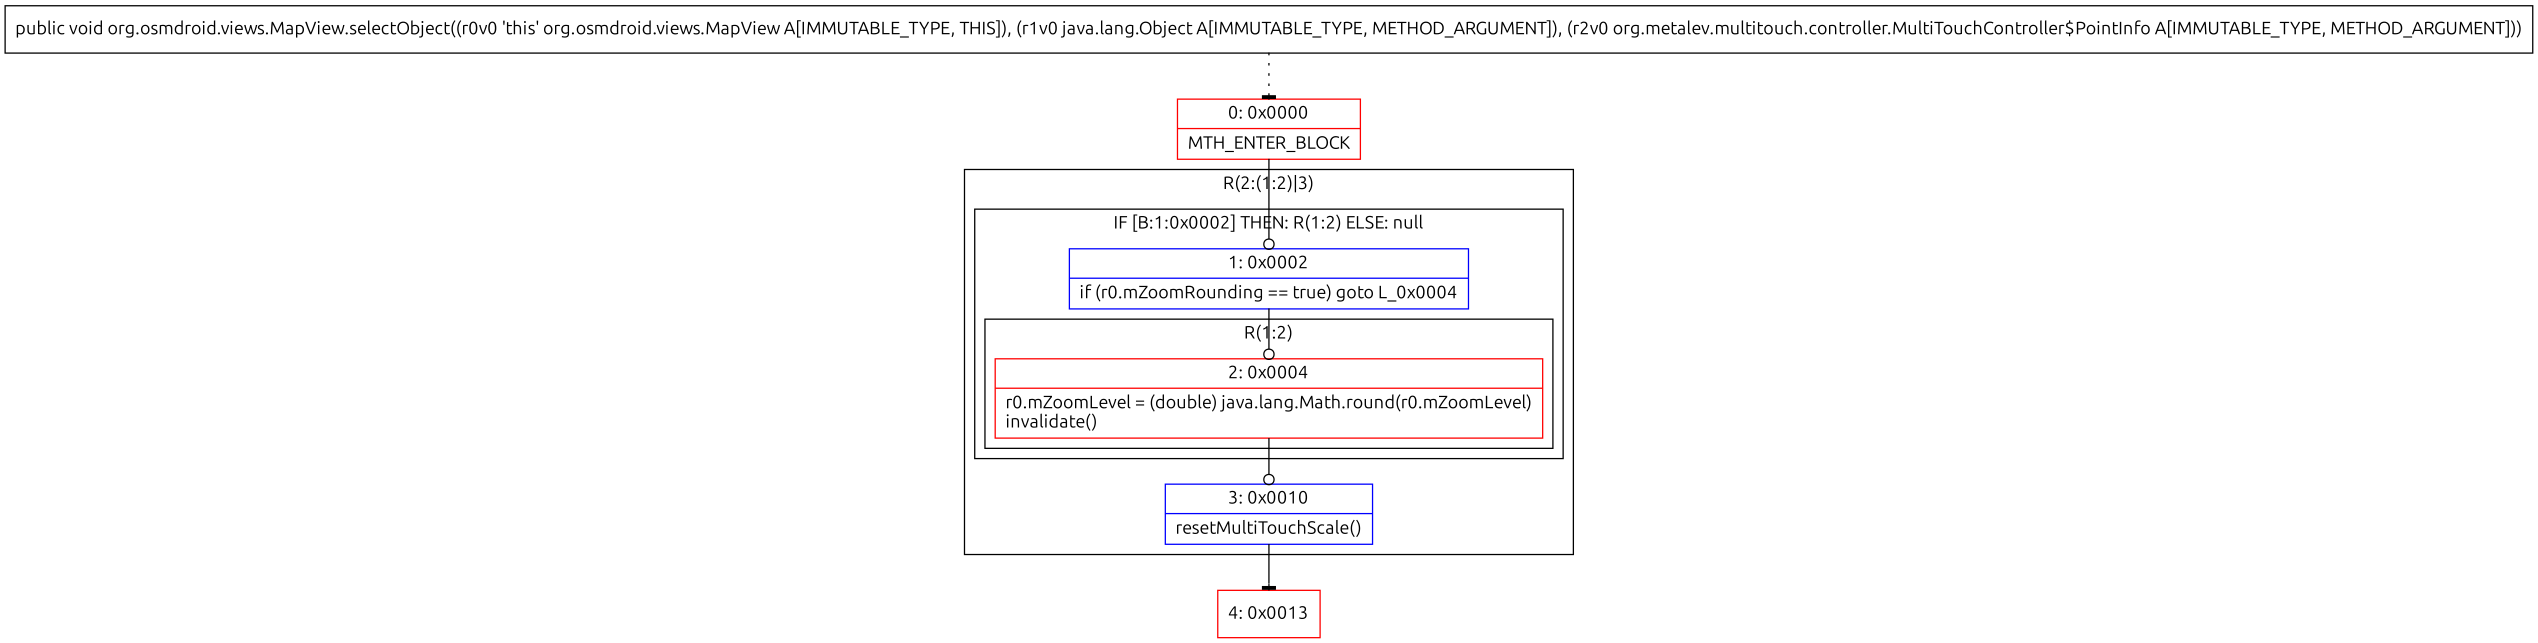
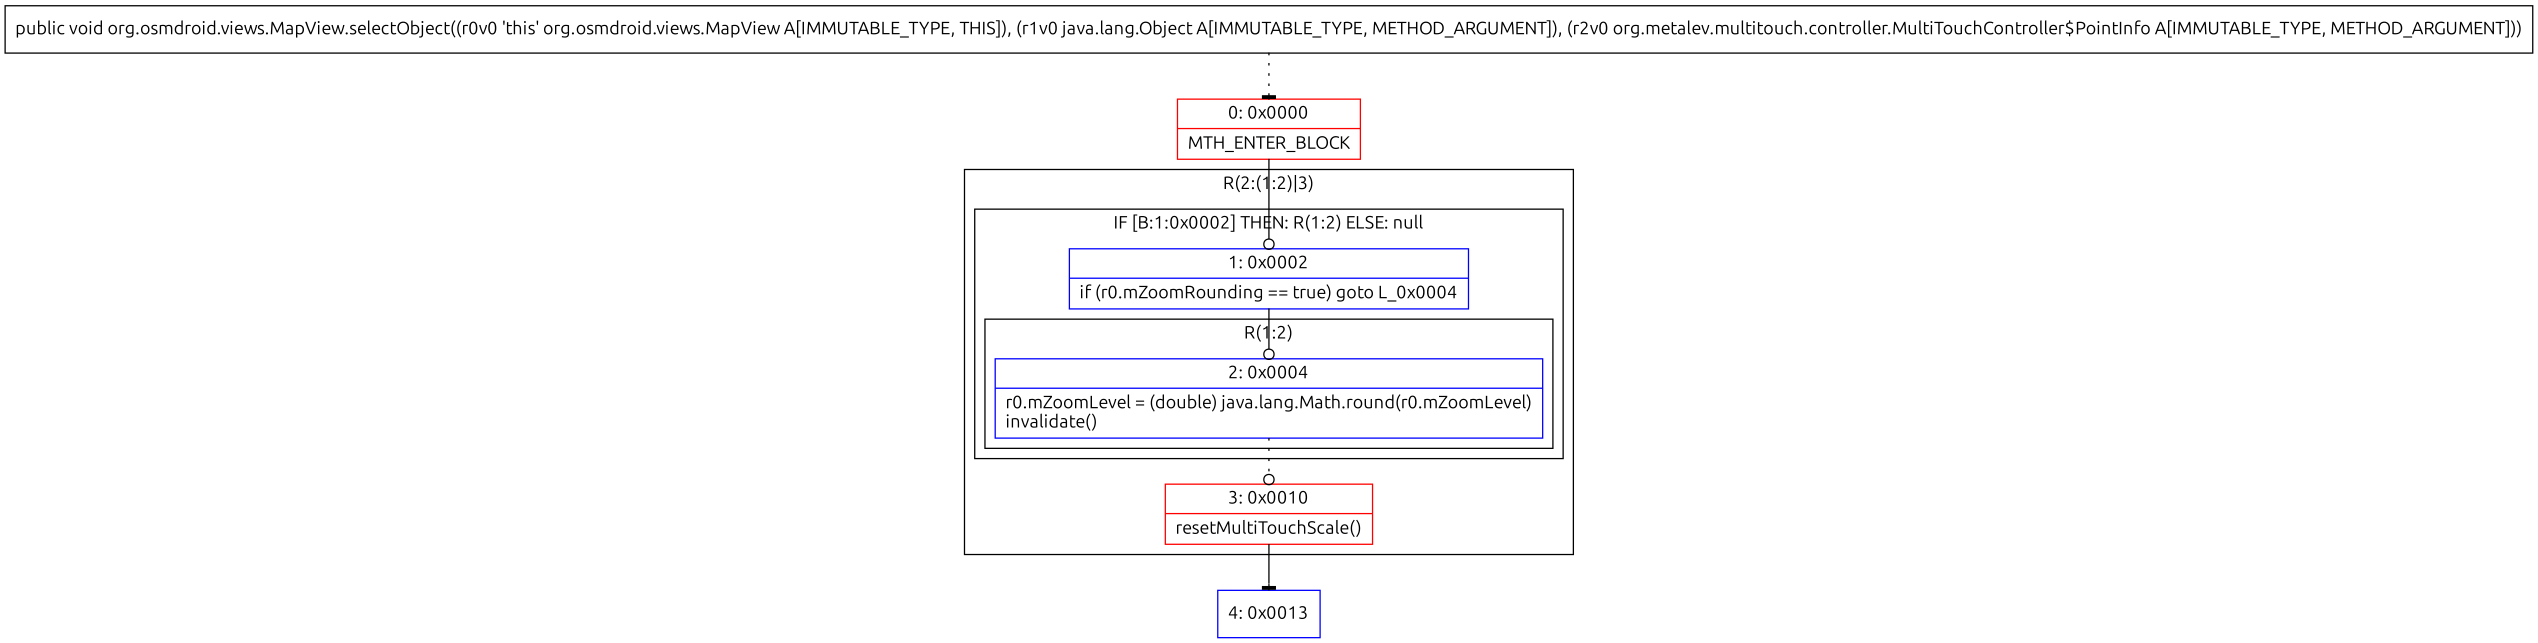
node "2: 0x0004": color red -> blue
edge "2: 0x0004" -> "3: 0x0010": style solid -> dotted
node "3: 0x0010": color blue -> red
node "4: 0x0013": color red -> blue
